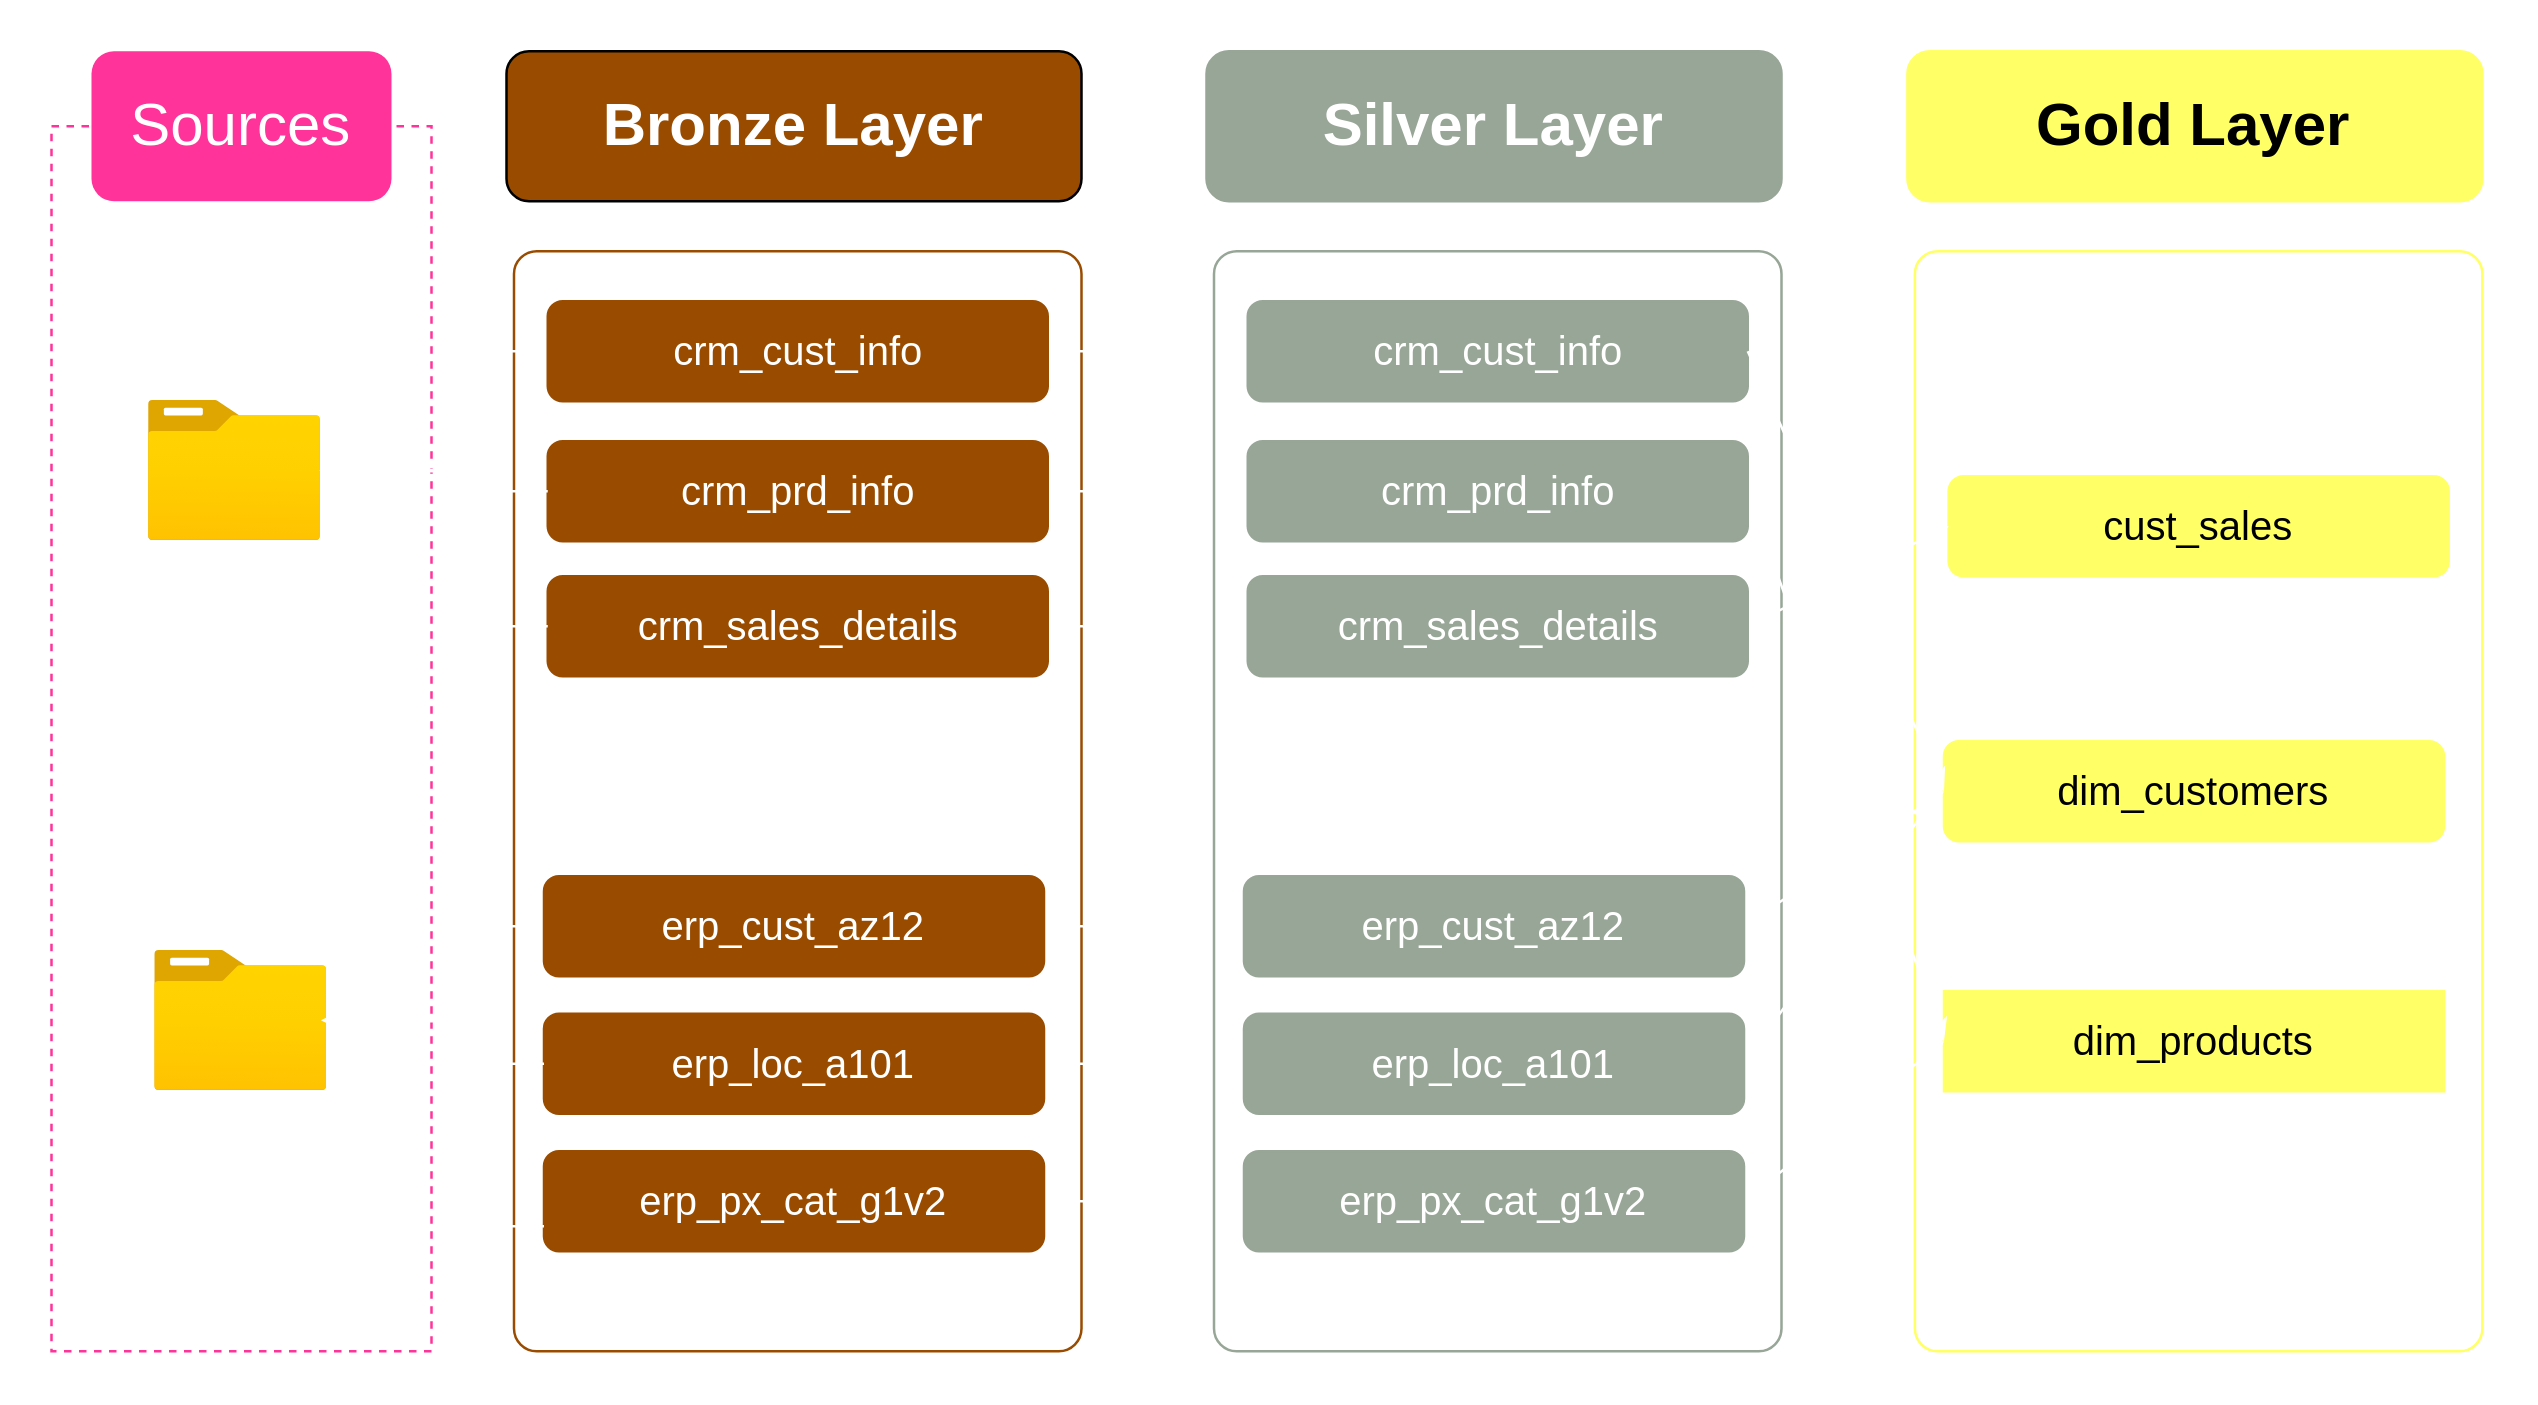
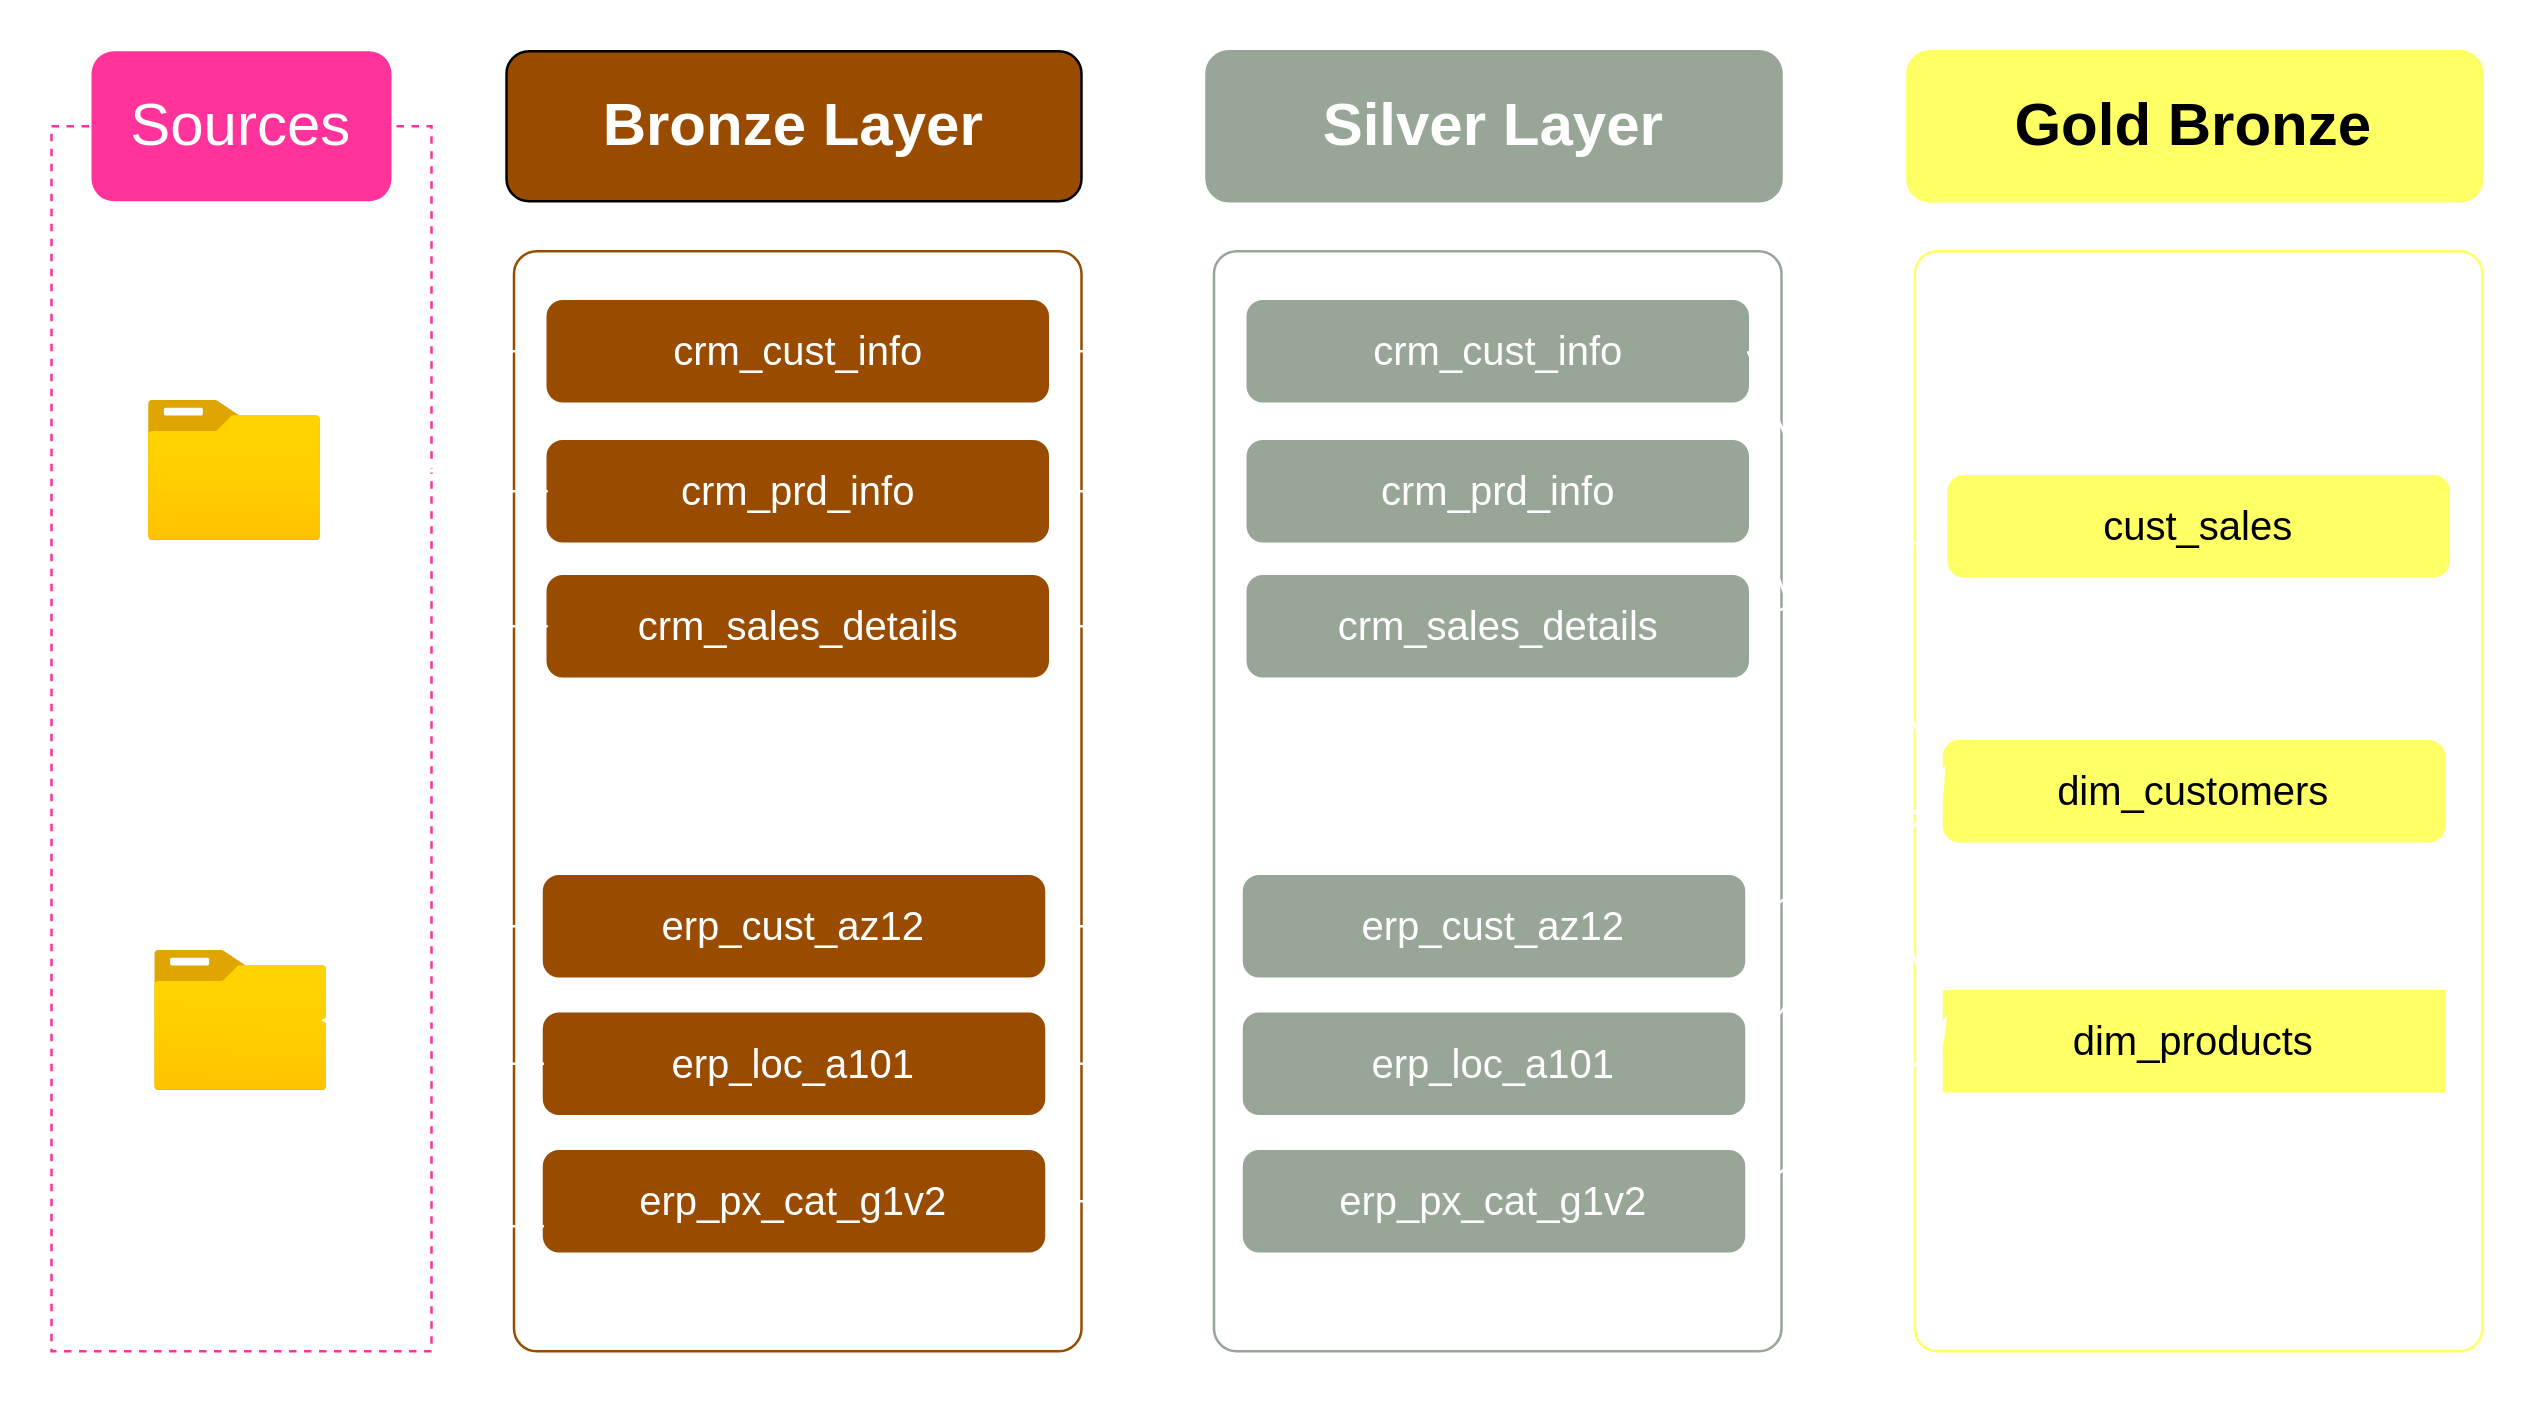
node "Gold Layer": label "Gold Layer" -> "Gold Bronze"
